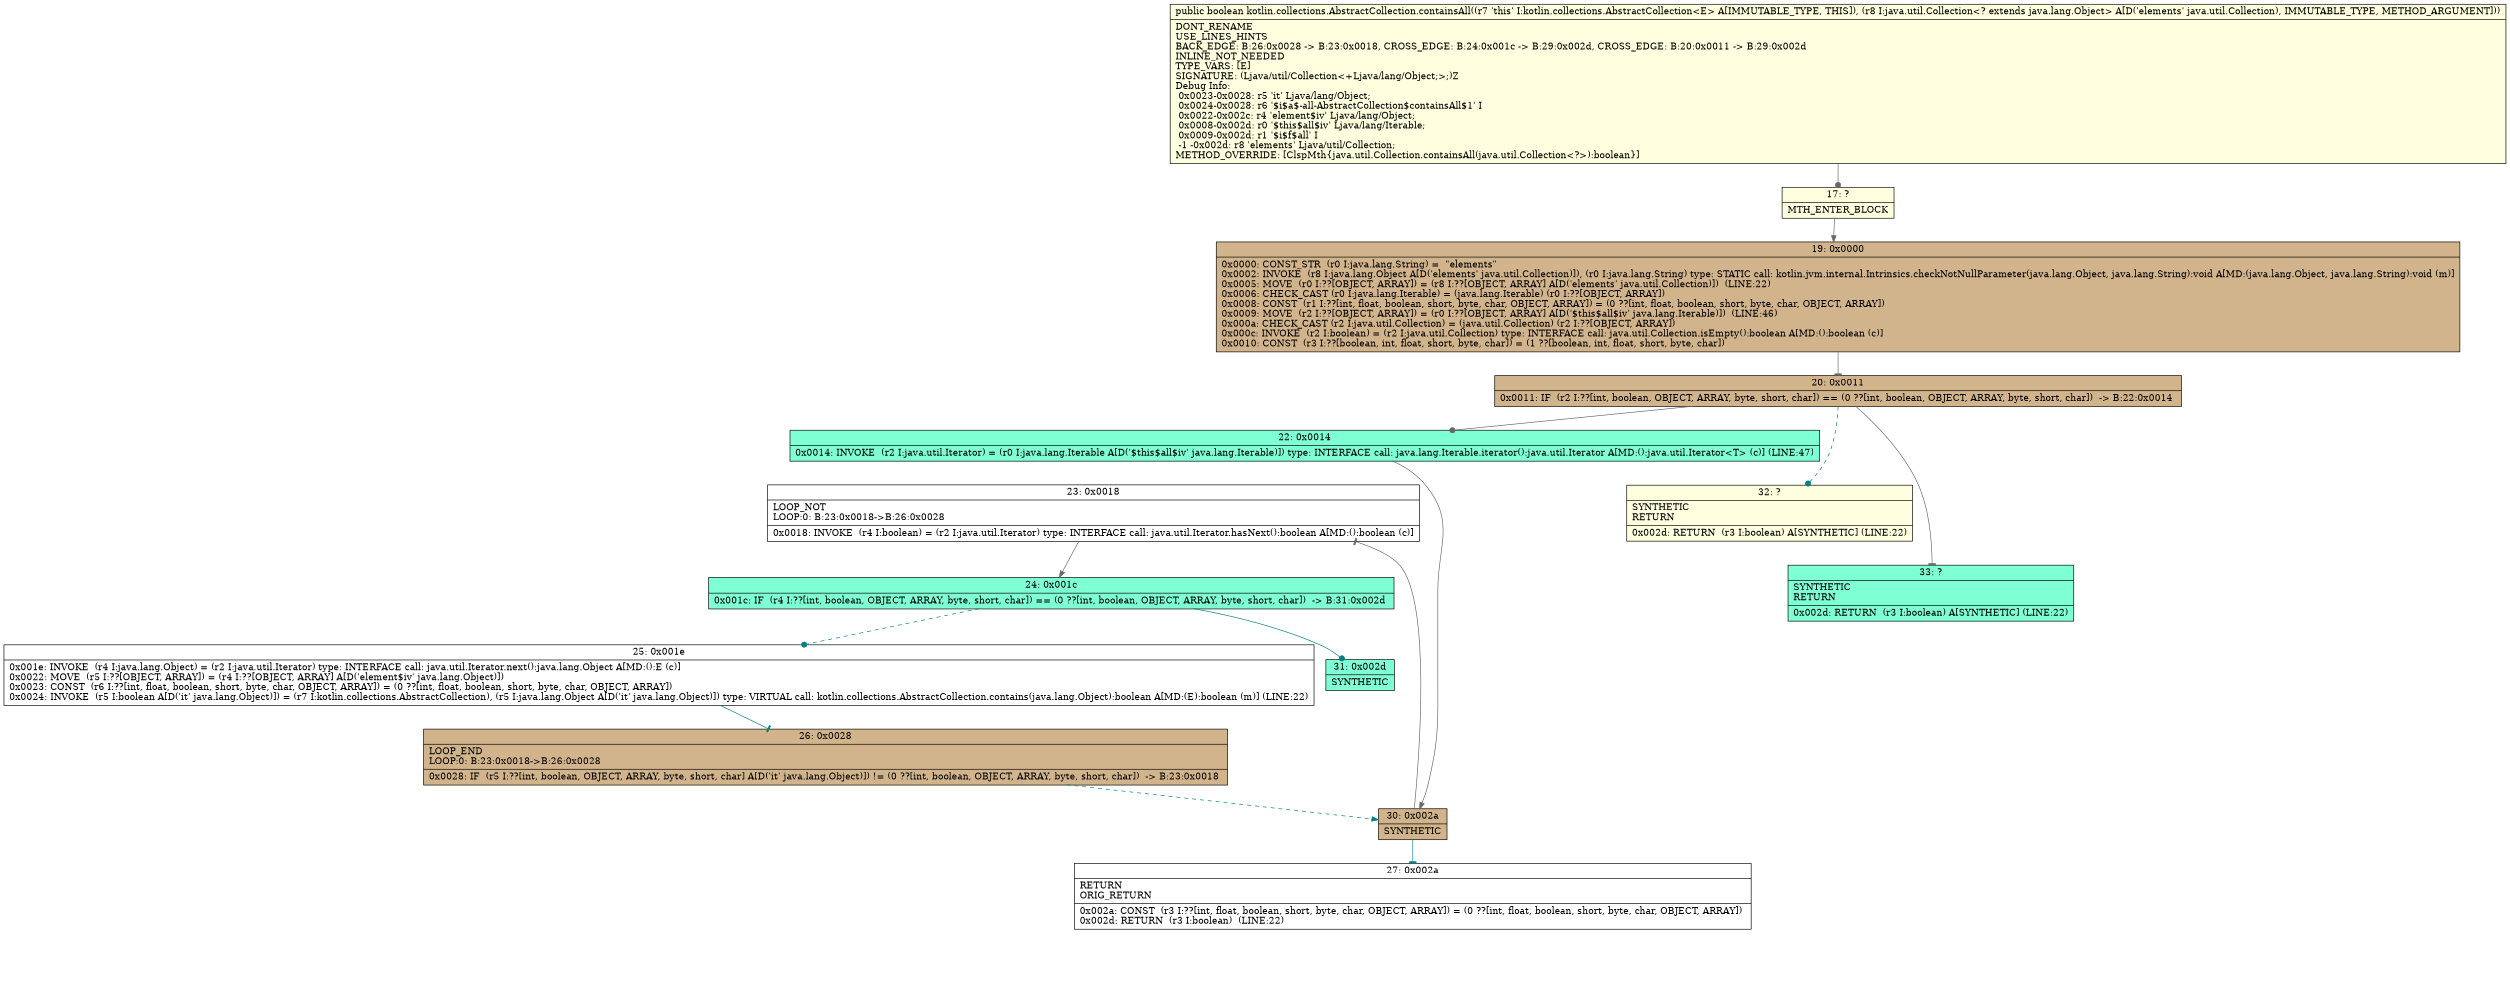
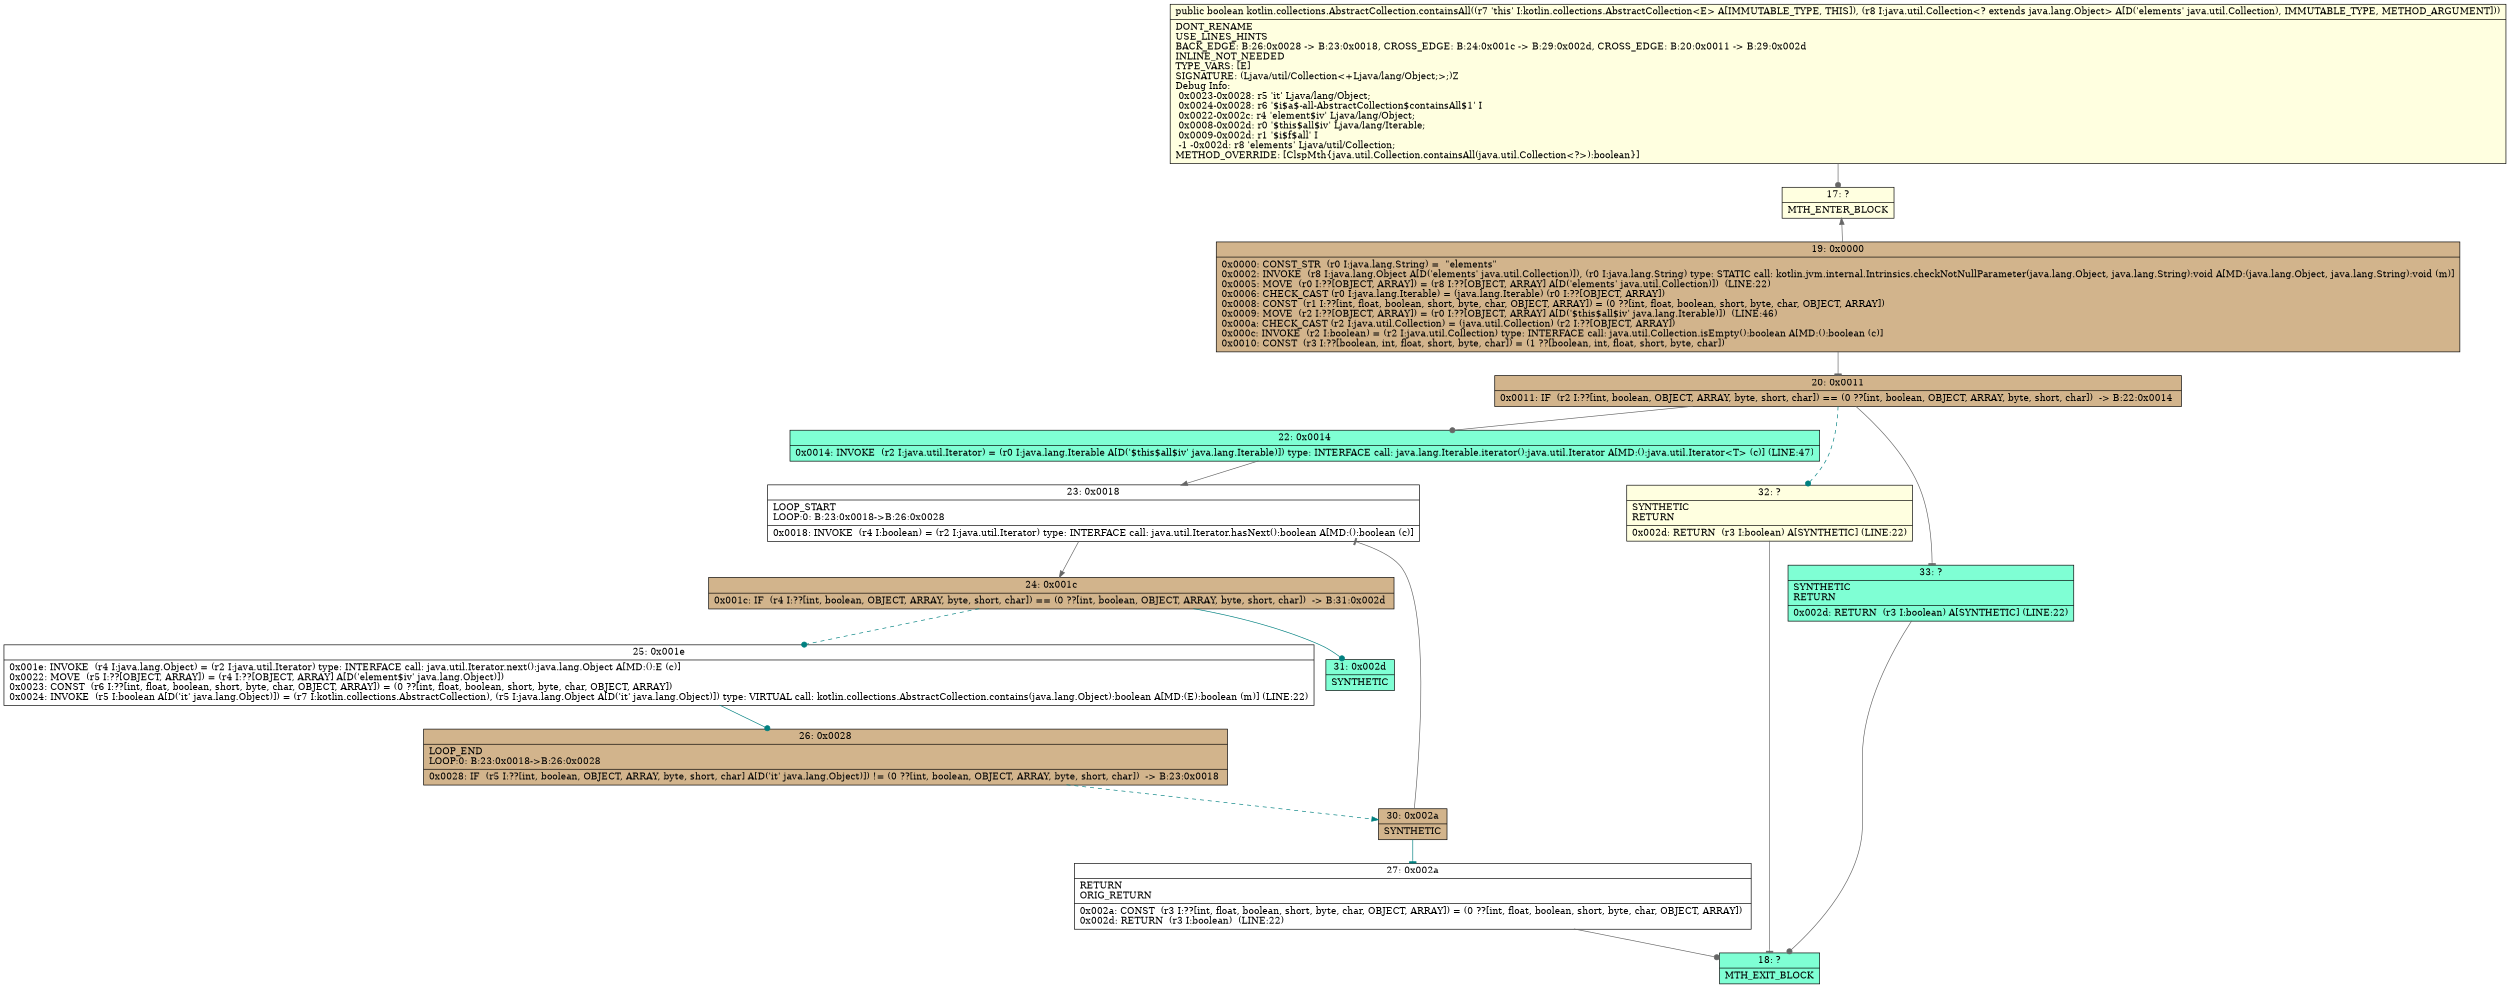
edge "17: ?" -> "19: 0x0000": reversed
node "23: 0x0018": text "LOOP_NOT" -> "LOOP_START"
node "24: 0x001c": fillcolor aquamarine -> tan
edge "22: 0x0014" -> "30: 0x002a": now "22: 0x0014" -> "23: 0x0018"
edge "25: 0x001e" -> "26: 0x0028": arrowhead tee -> dot
node "18: ?": added
